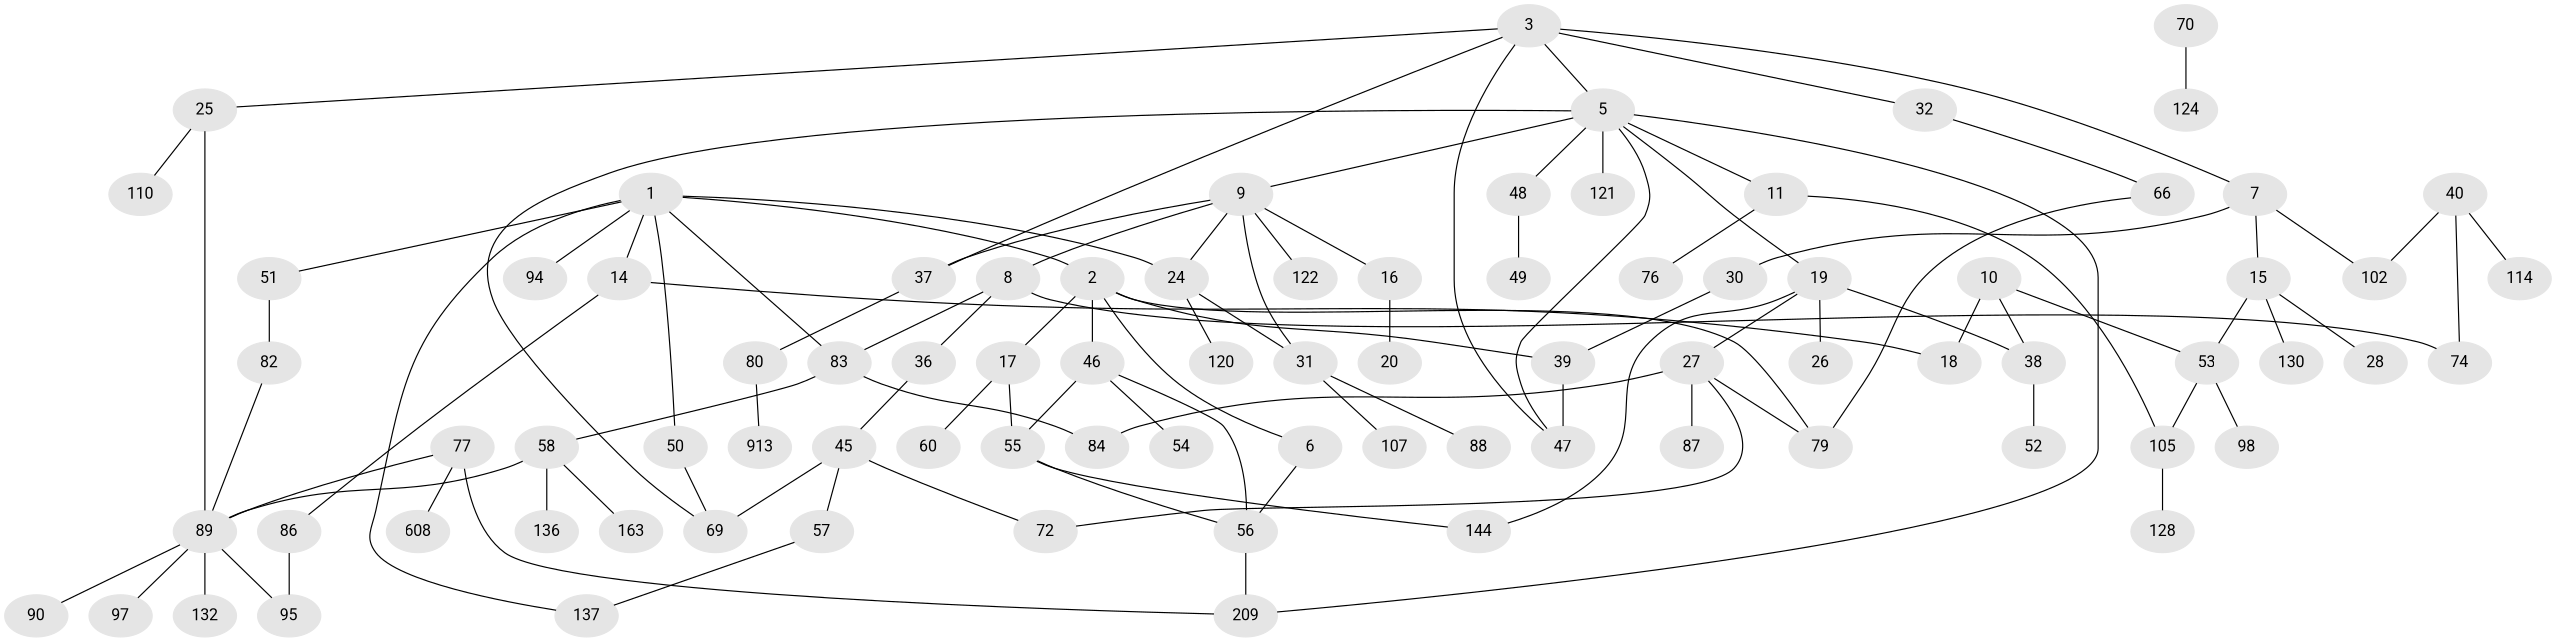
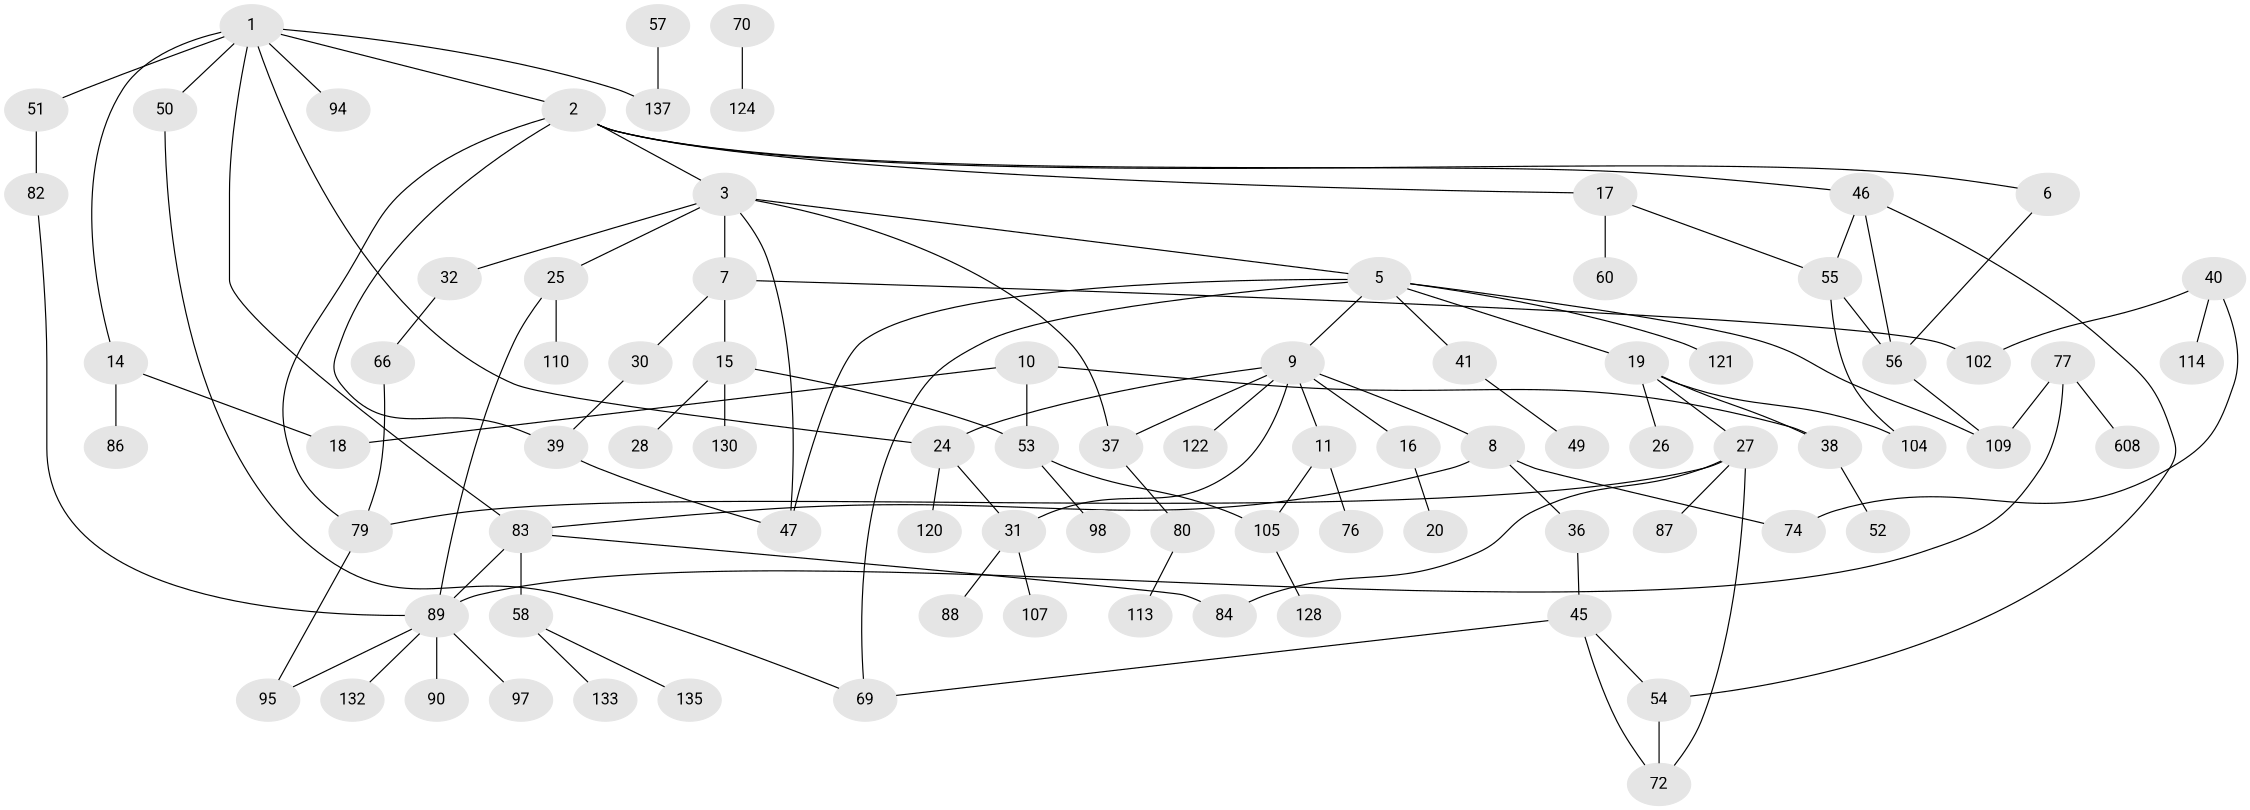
edge "2" -- "3": added
edge "5" -- "11": now "9" -- "11"
node "48": label "48" -> "41"
node "913": label "913" -> "113"
edge "58" -- "89": now "83" -- "89"
edge "45" -- "57": now "45" -- "54"
node "136": label "136" -> "135"
node "163": label "163" -> "133"
node "144": label "144" -> "104"
edge "86" -- "95": now "79" -- "95"
node "209": label "209" -> "109"
edge "54" -- "72": added
